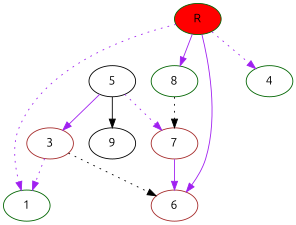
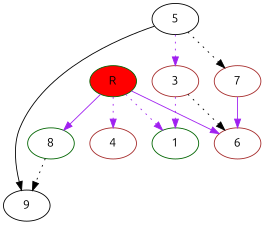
node "4": color darkgreen -> brown
edge "8" -> "7": now "8" -> "9"
edge "5" -> "3": style solid -> dotted
edge "5" -> "7": color purple -> black
